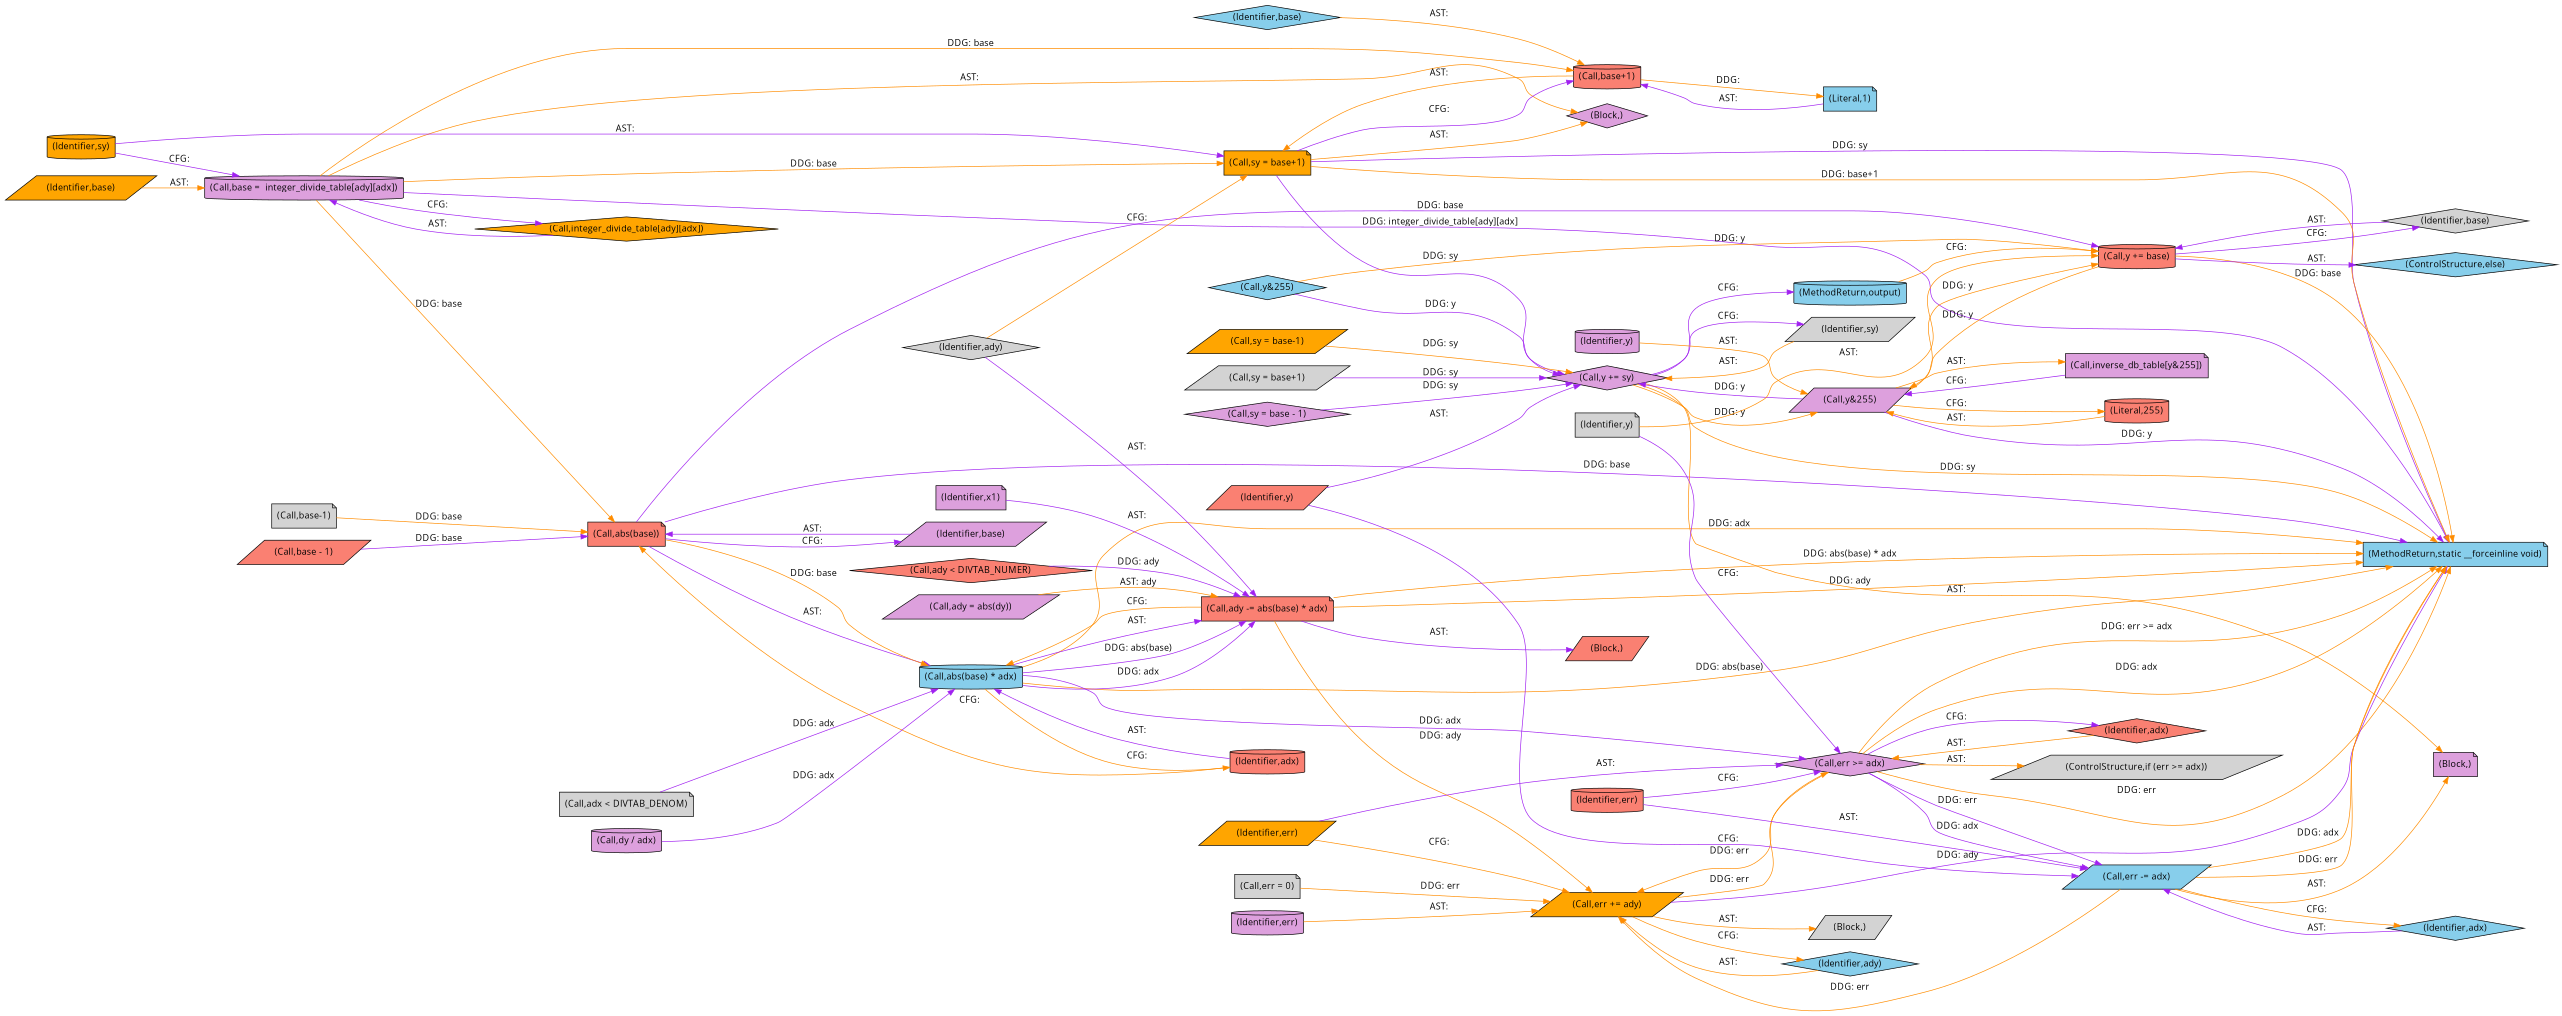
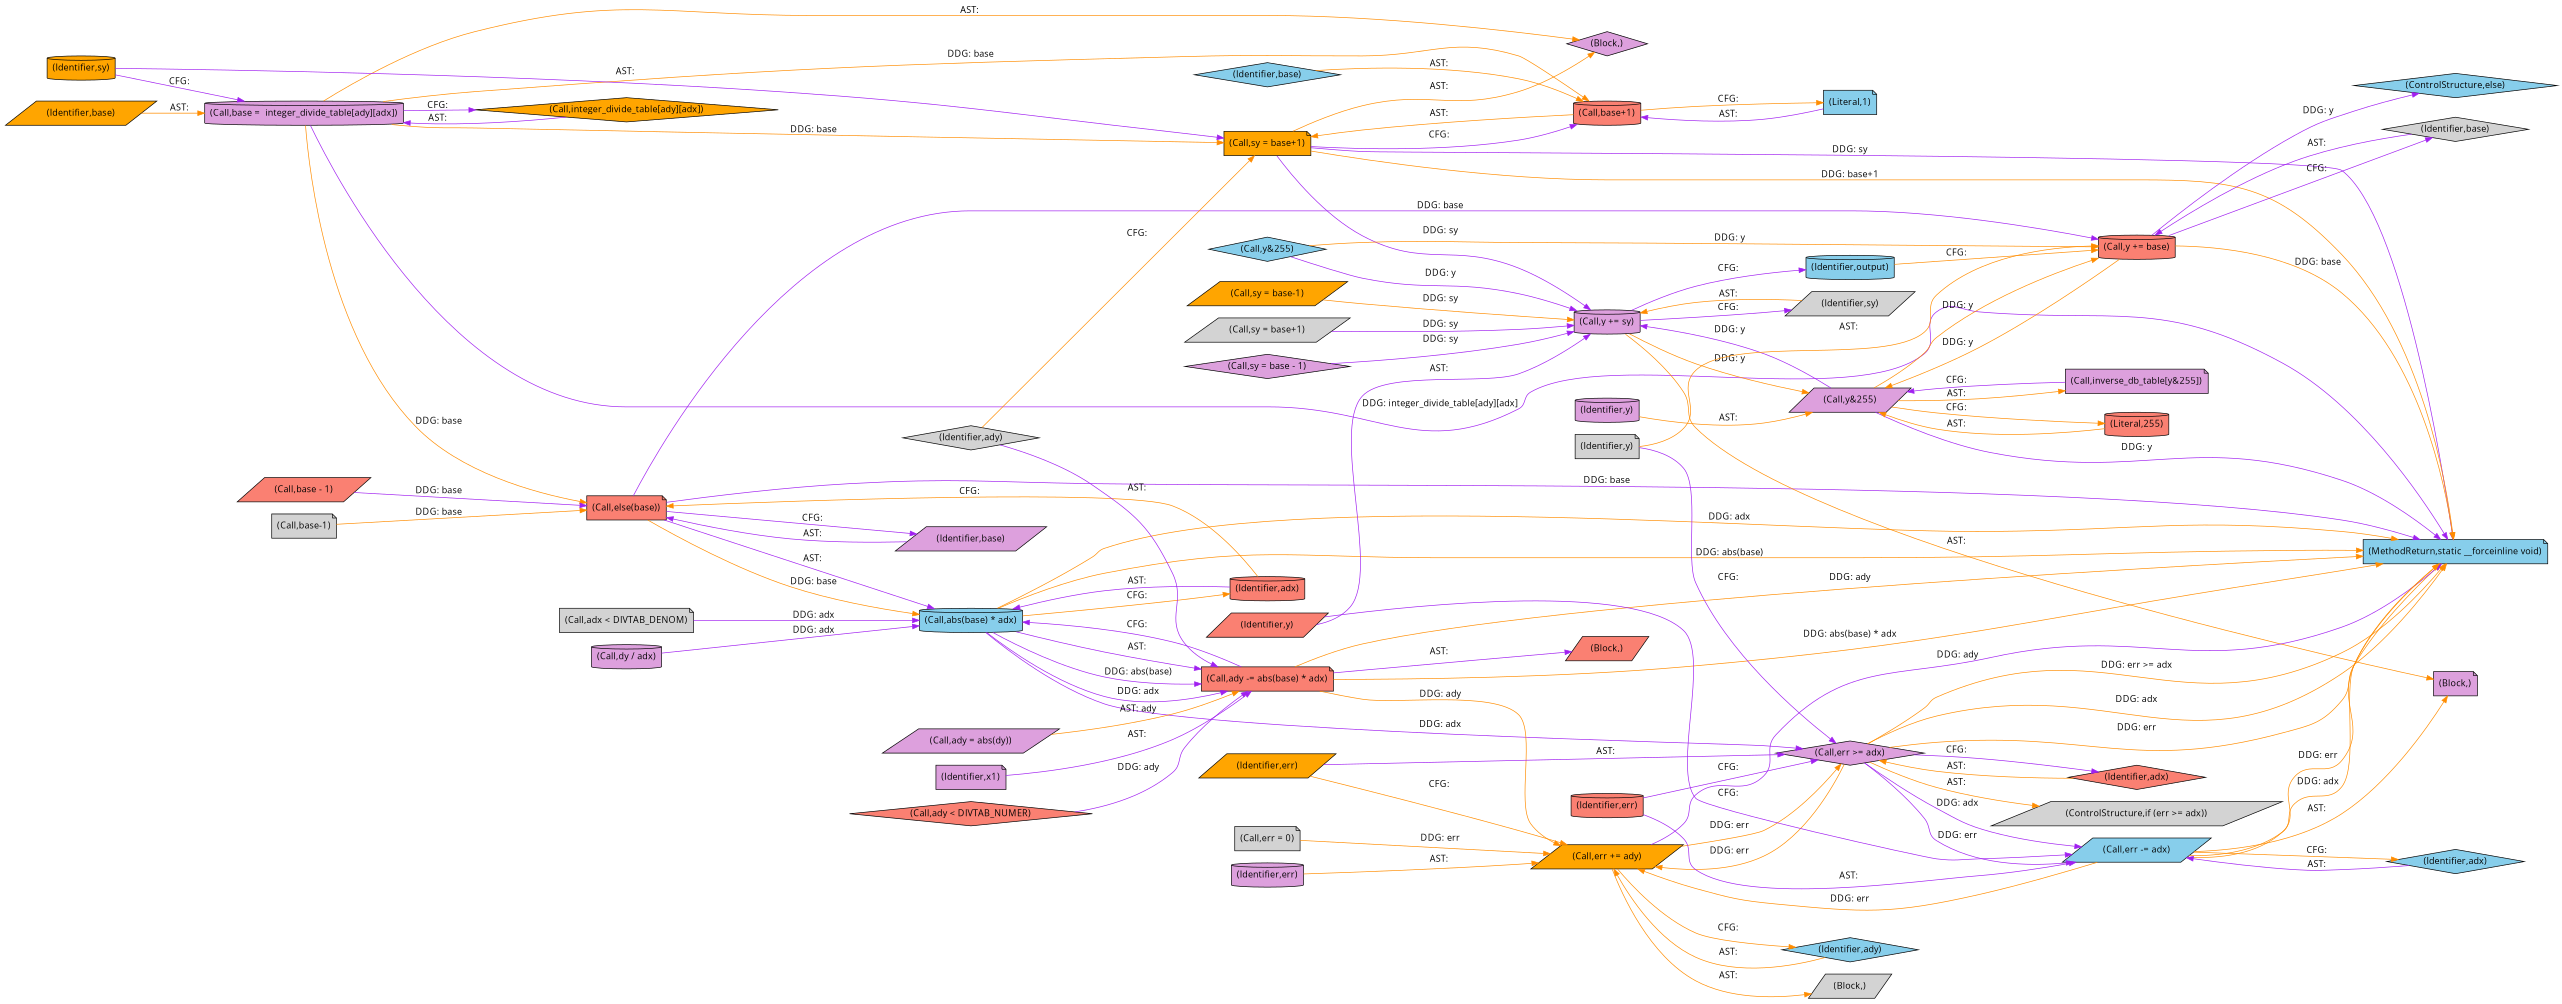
edge "(Call,base+1)" -> "(Literal,1)": label "DDG: " -> "CFG: "
edge "(Call,y += base)" -> "(ControlStructure,else)": label "AST: " -> "DDG: y"
node "(MethodReturn,output)": label "(MethodReturn,output)" -> "(Identifier,output)"
node "(Call,y += sy)": shape diamond -> cylinder
edge "(Call,y += sy)" -> "(MethodReturn,static __forceinline void)": removed, label "DDG: sy"
node "(Call,abs(base))": label "(Call,abs(base))" -> "(Call,else(base))"
edge "(Call,ady -= abs(base) * adx)" -> "(Call,abs(base) * adx)": color darkorange -> purple
